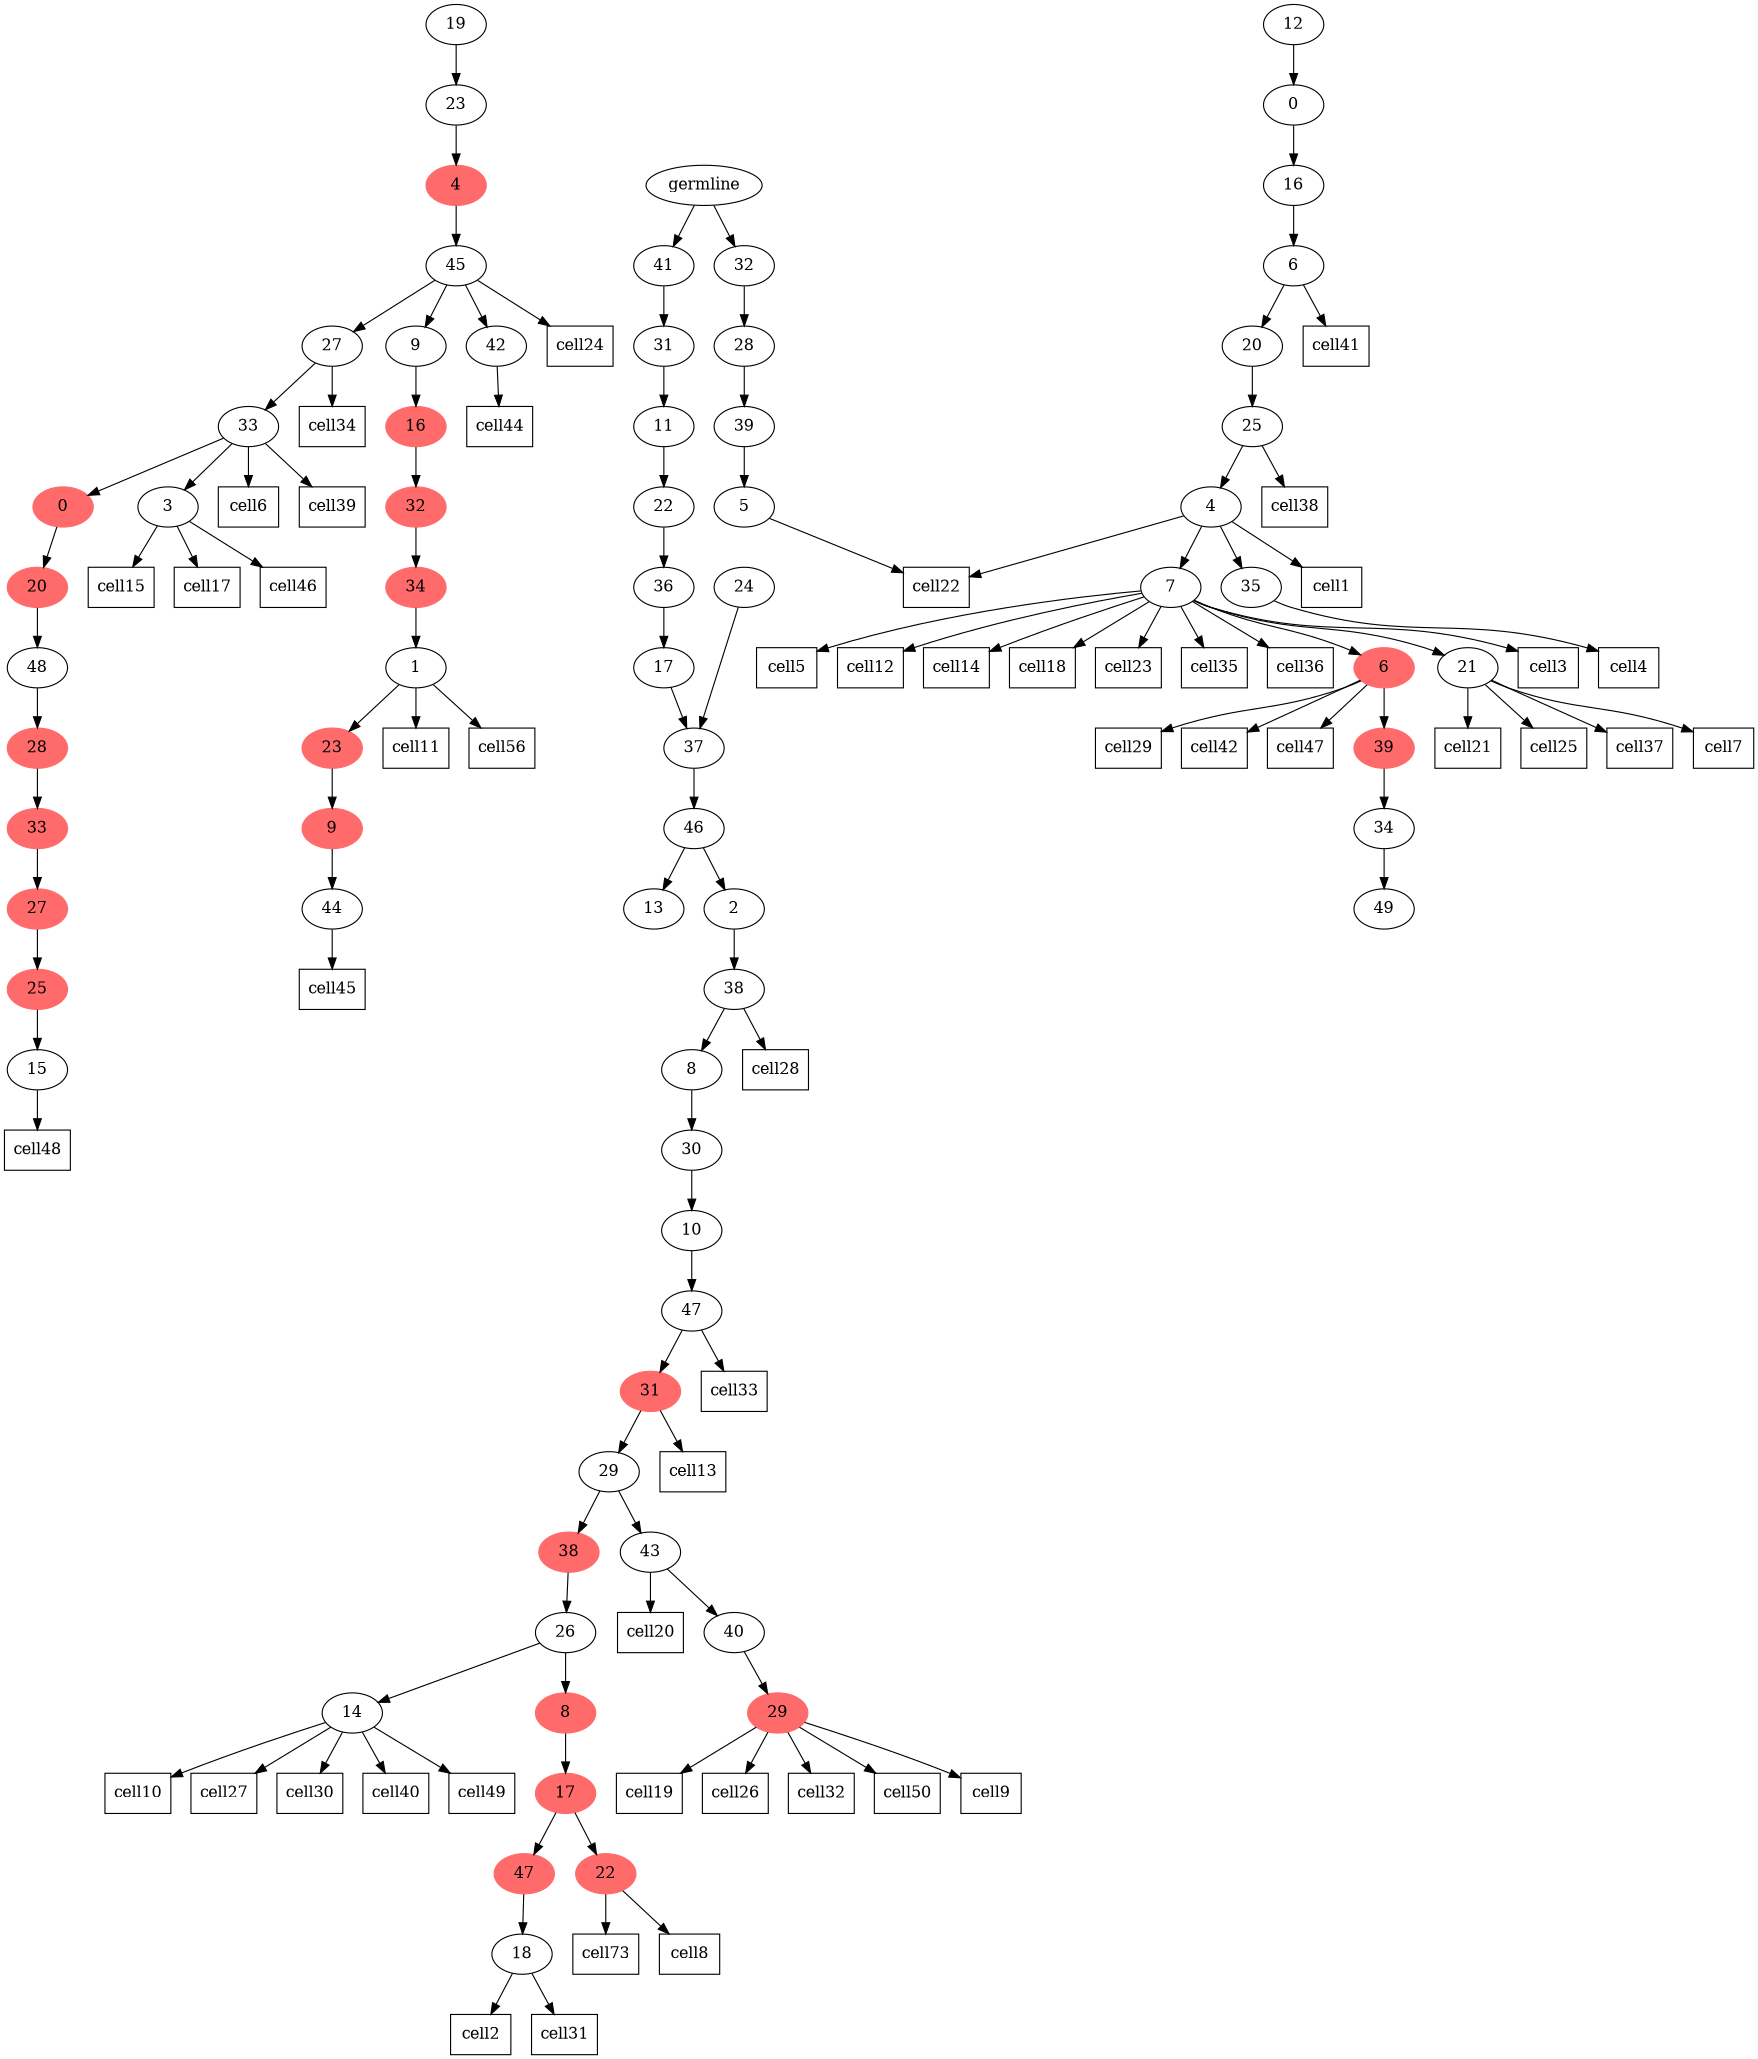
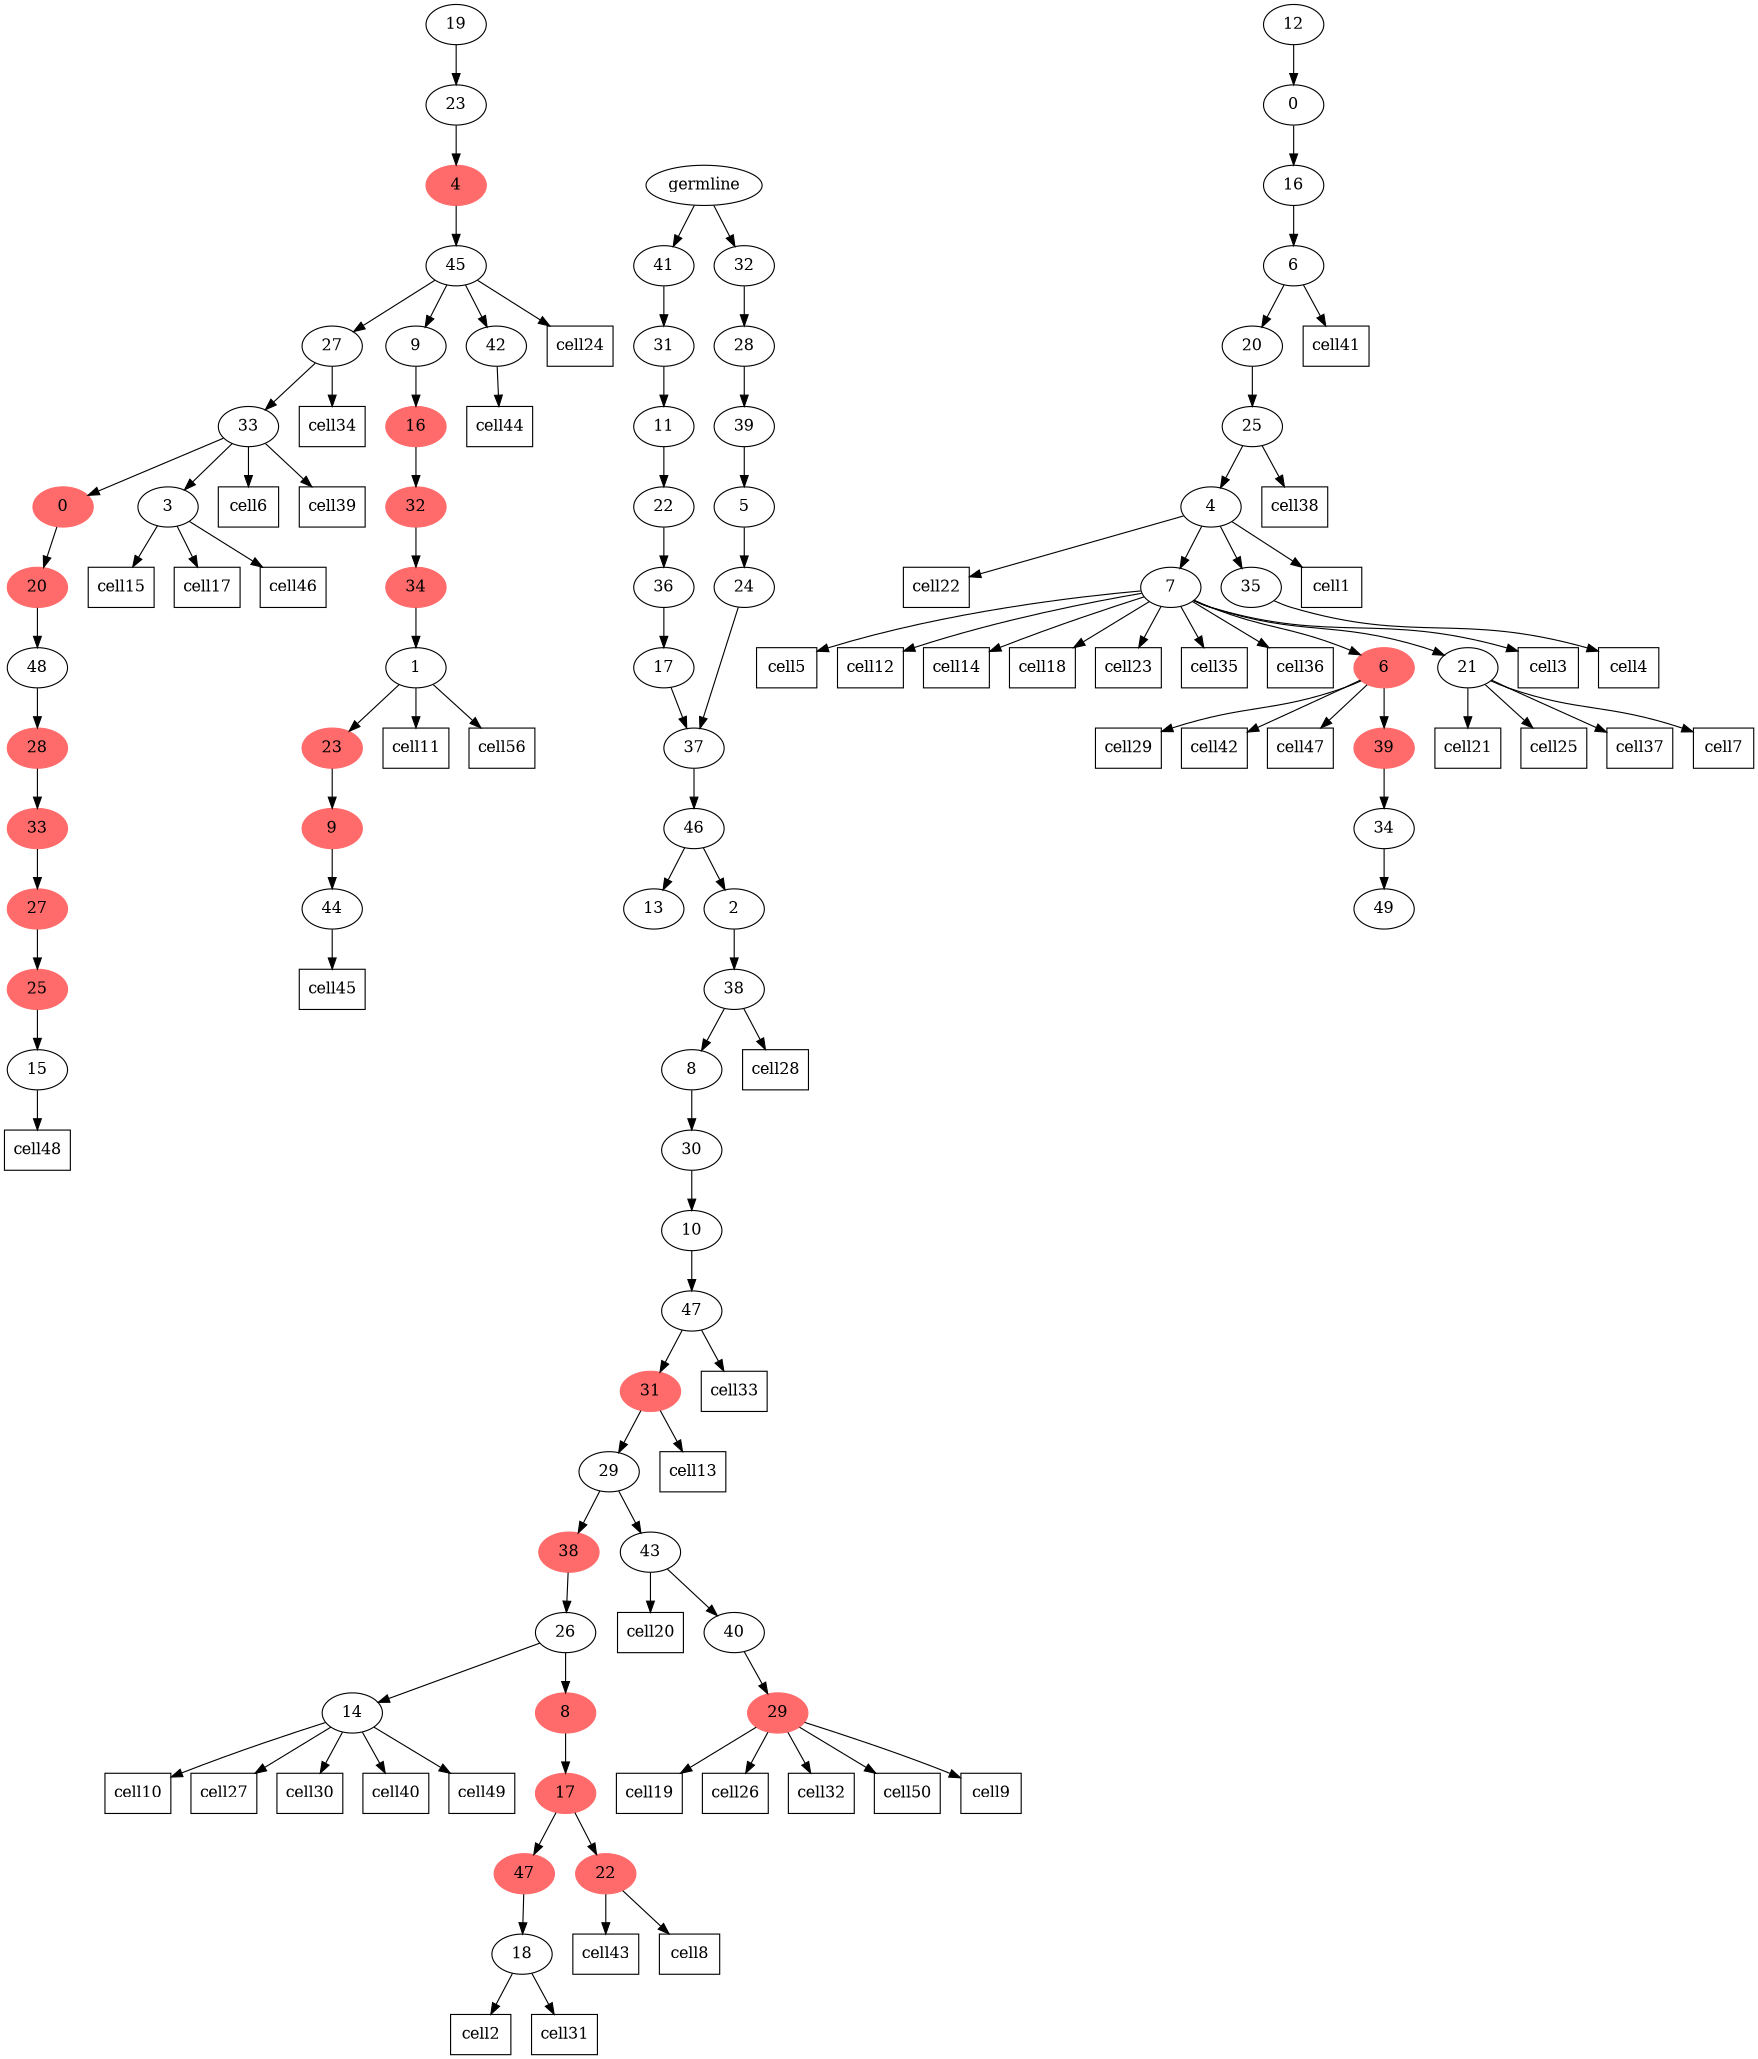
edge "5" -> "cell22": now "5" -> "24"
node "cell73": label "cell73" -> "cell43"
